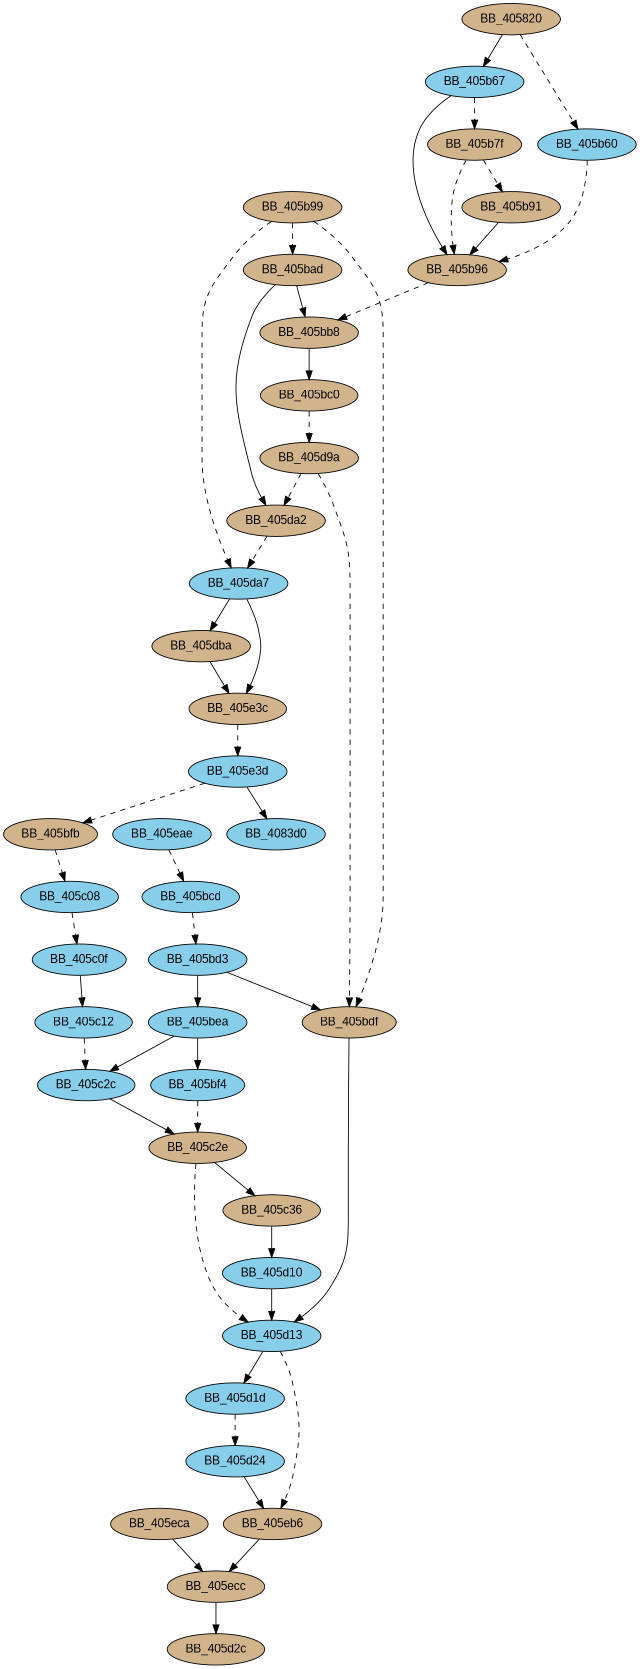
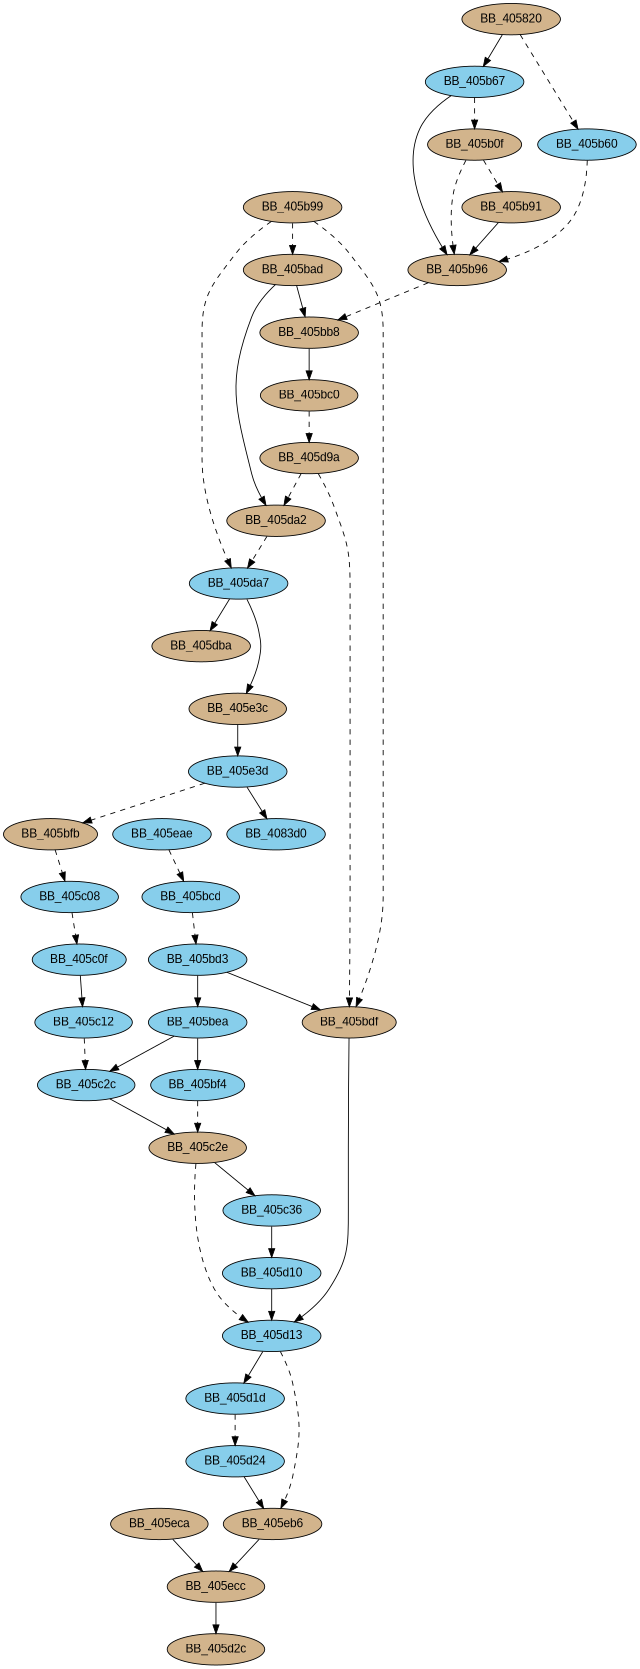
node "BB_405b7f": label "BB_405b7f" -> "BB_405b0f"
edge "BB_405dba" -> "BB_405e3c": removed
edge "BB_405e3c" -> "BB_405e3d": style dashed -> solid
node "BB_405c36": fillcolor tan -> skyblue
